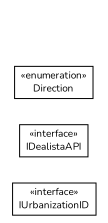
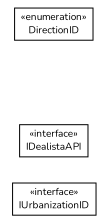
node "DirectionID": added
node "Direction": removed
